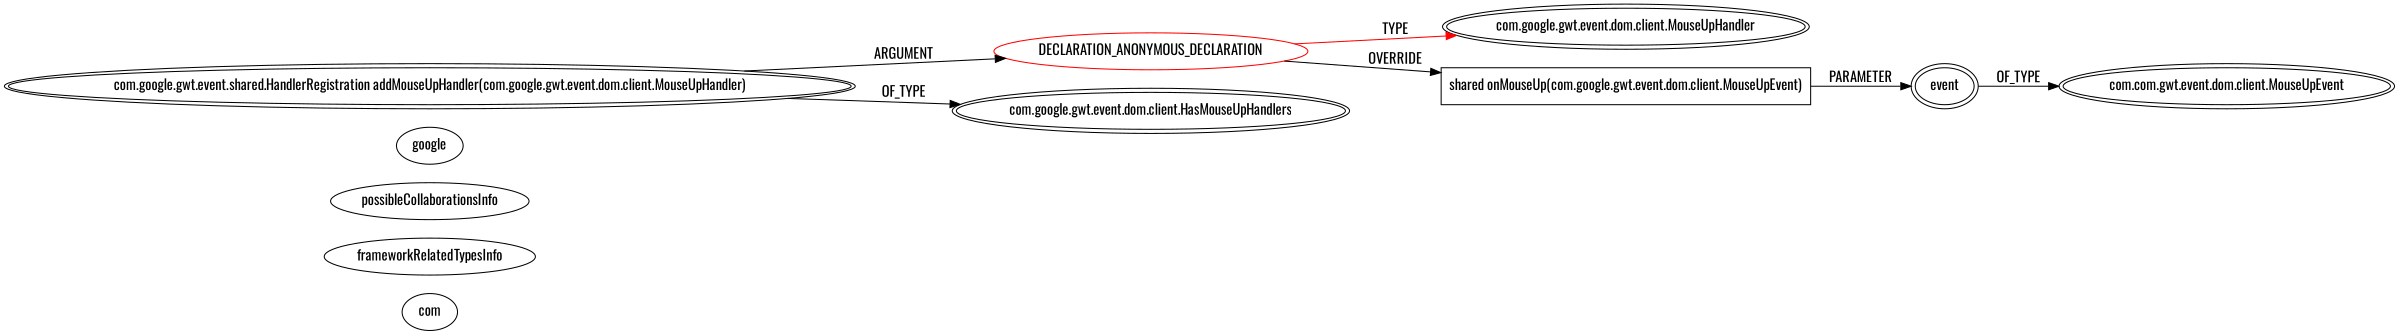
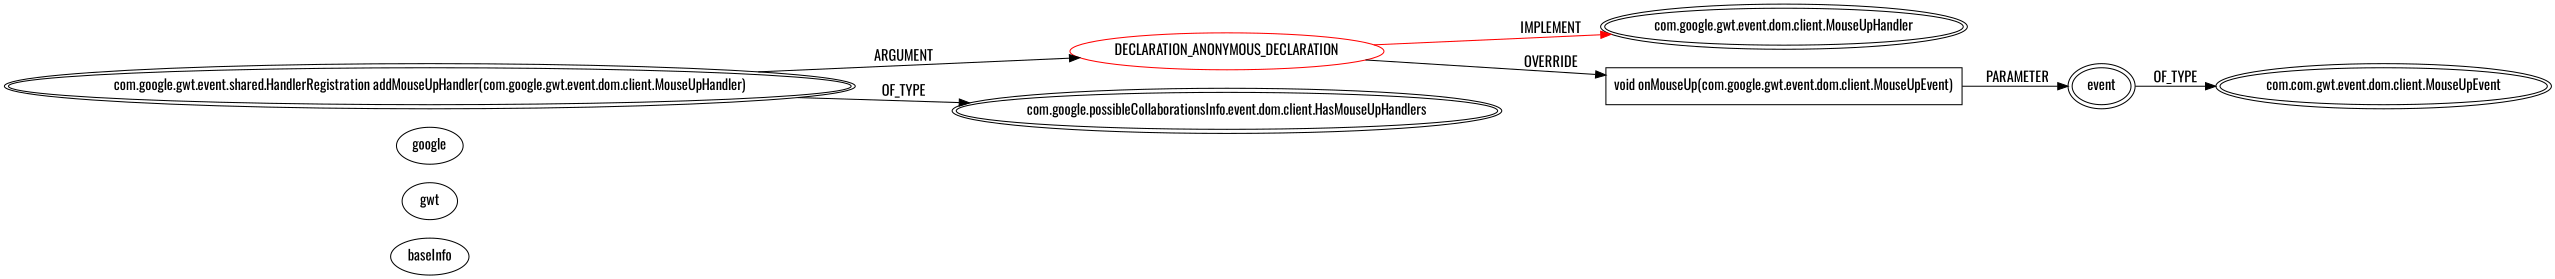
edge "DECLARATION_ANONYMOUS_DECLARATION" -> "com.google.gwt.event.dom.client.MouseUpHandler": label "TYPE" -> "IMPLEMENT"
node "shared onMouseUp(com.google.gwt.event.dom.client.MouseUpEvent)": label "shared onMouseUp(com.google.gwt.event.dom.client.MouseUpEvent)" -> "void onMouseUp(com.google.gwt.event.dom.client.MouseUpEvent)"
node "com.google.gwt.event.dom.client.HasMouseUpHandlers": label "com.google.gwt.event.dom.client.HasMouseUpHandlers" -> "com.google.possibleCollaborationsInfo.event.dom.client.HasMouseUpHandlers"
node "possibleCollaborationsInfo": label "possibleCollaborationsInfo" -> "gwt"
node "frameworkRelatedTypesInfo": removed
node "com": label "com" -> "baseInfo"
